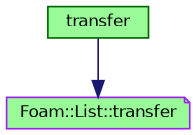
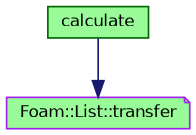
node "transfer": label "transfer" -> "calculate"
